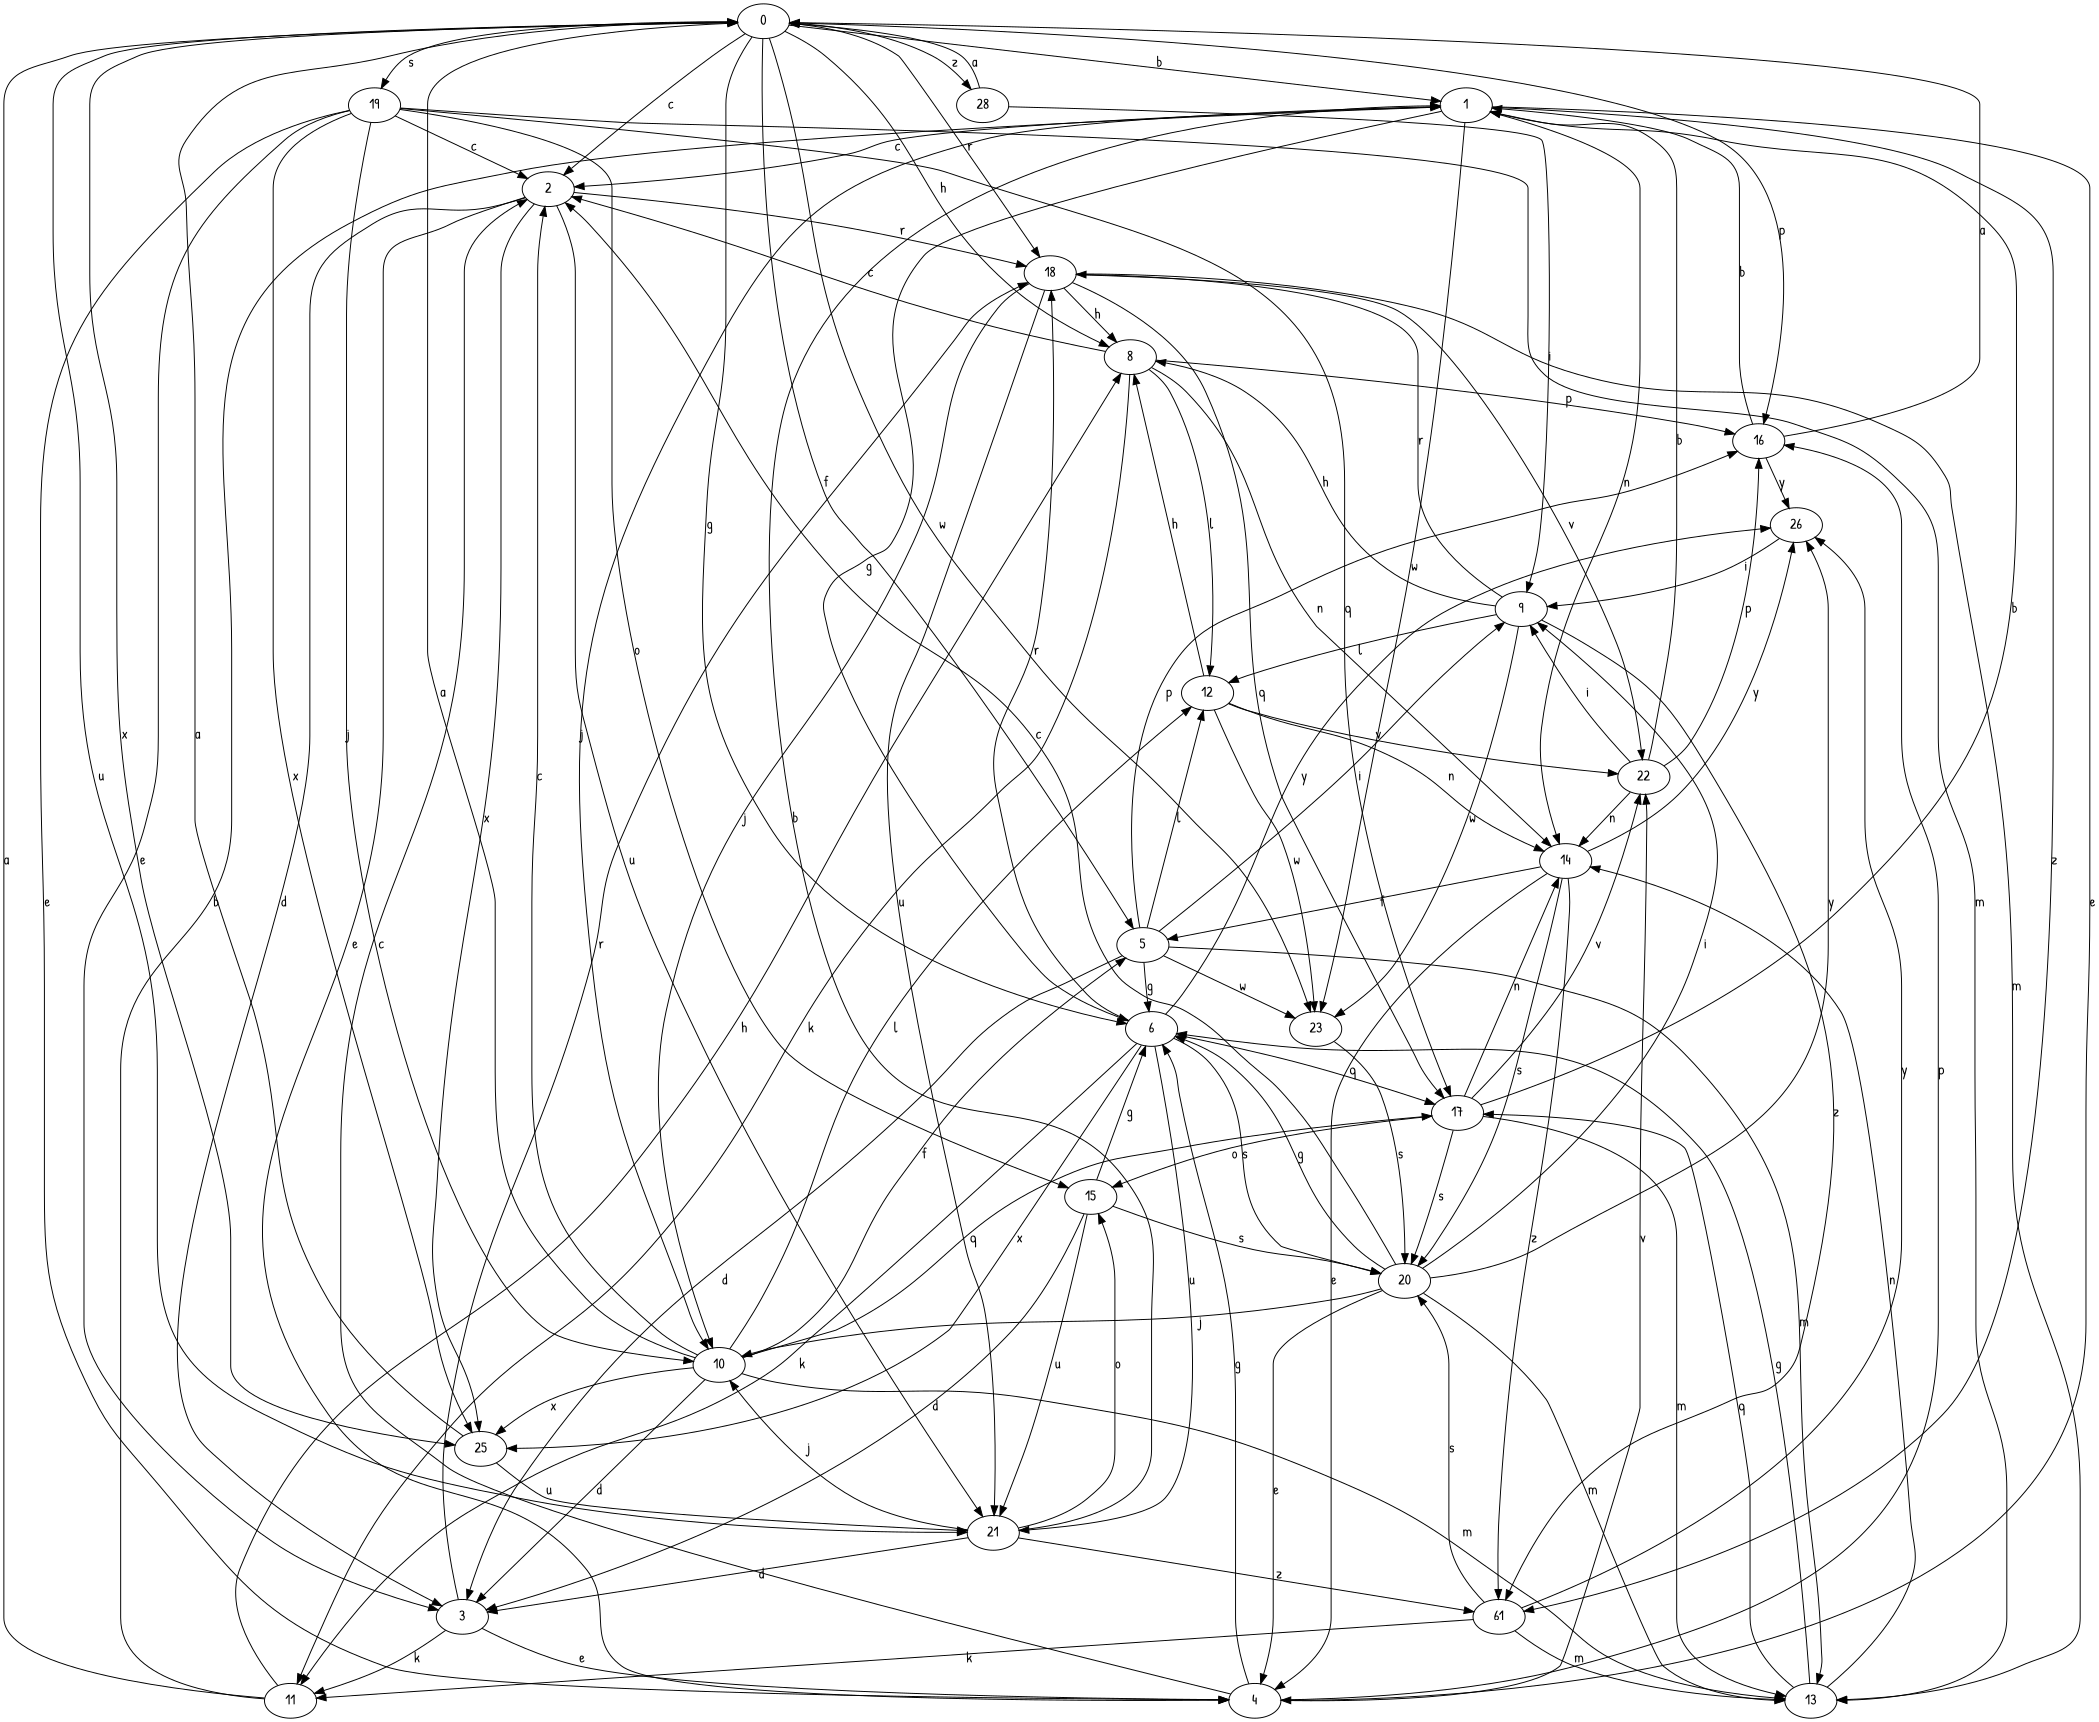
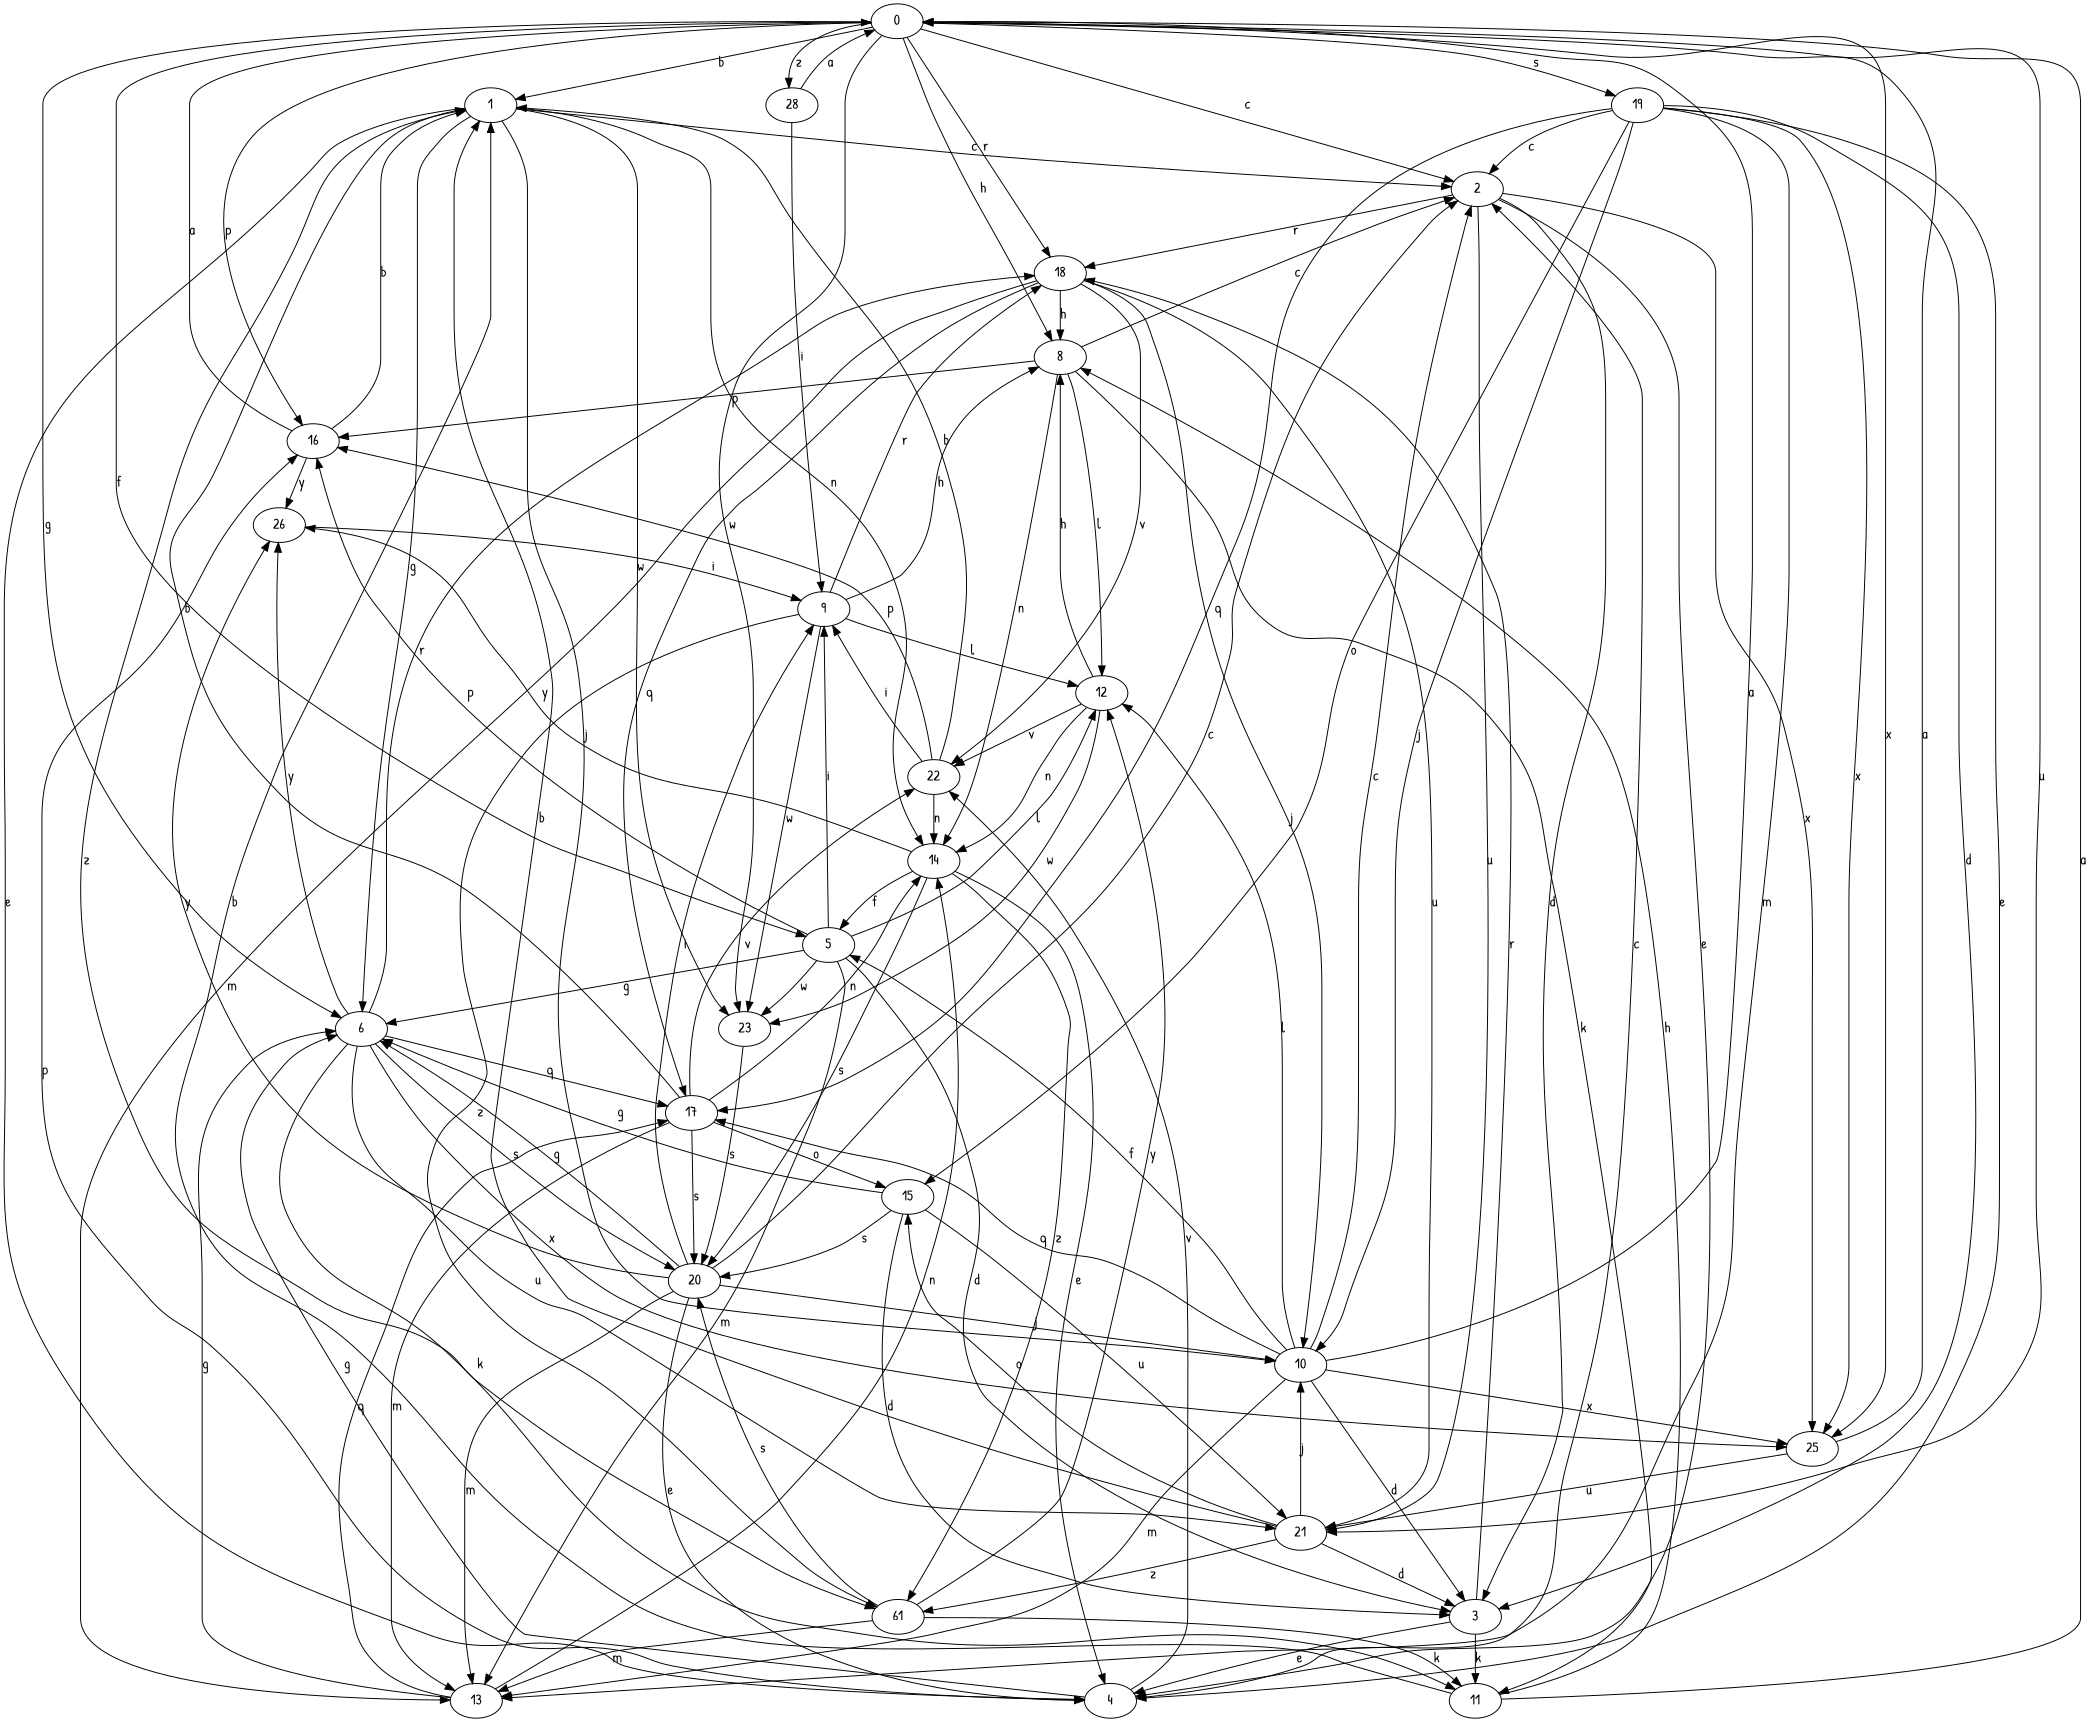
edge "19" -> "3": label "e" -> "d"
edge "61" -> "26": now "61" -> "12"
